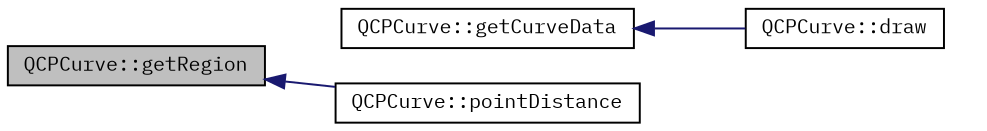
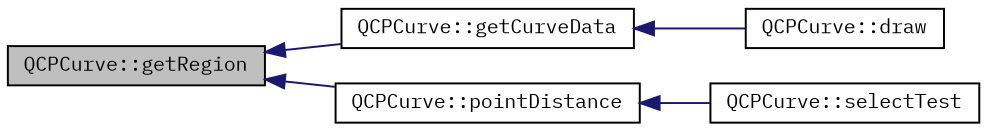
edge "QCPCurve::getCurveData" -> "QCPCurve::getRegion": added
node "QCPCurve::selectTest": added
